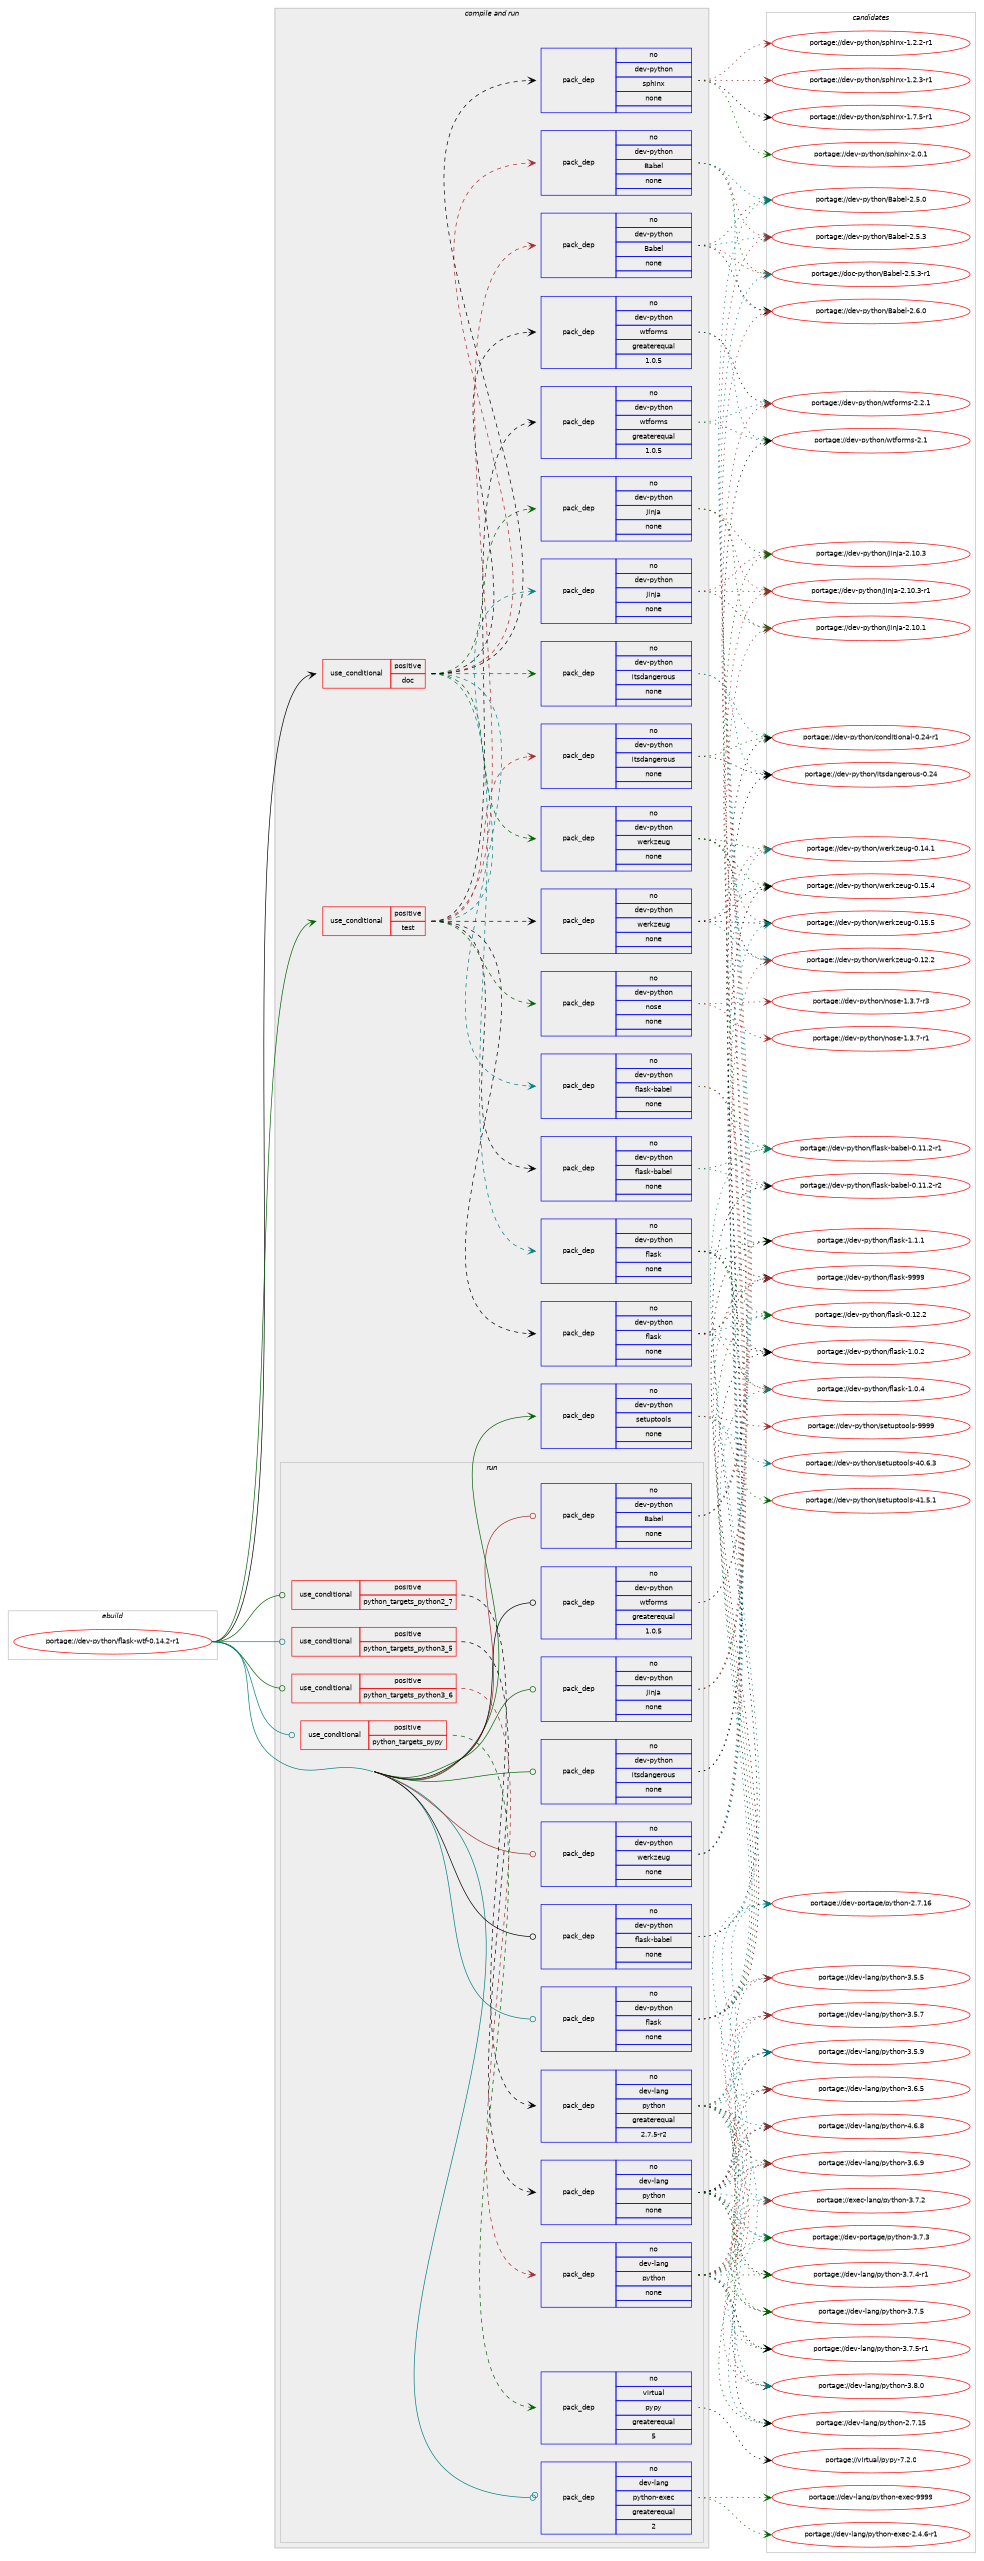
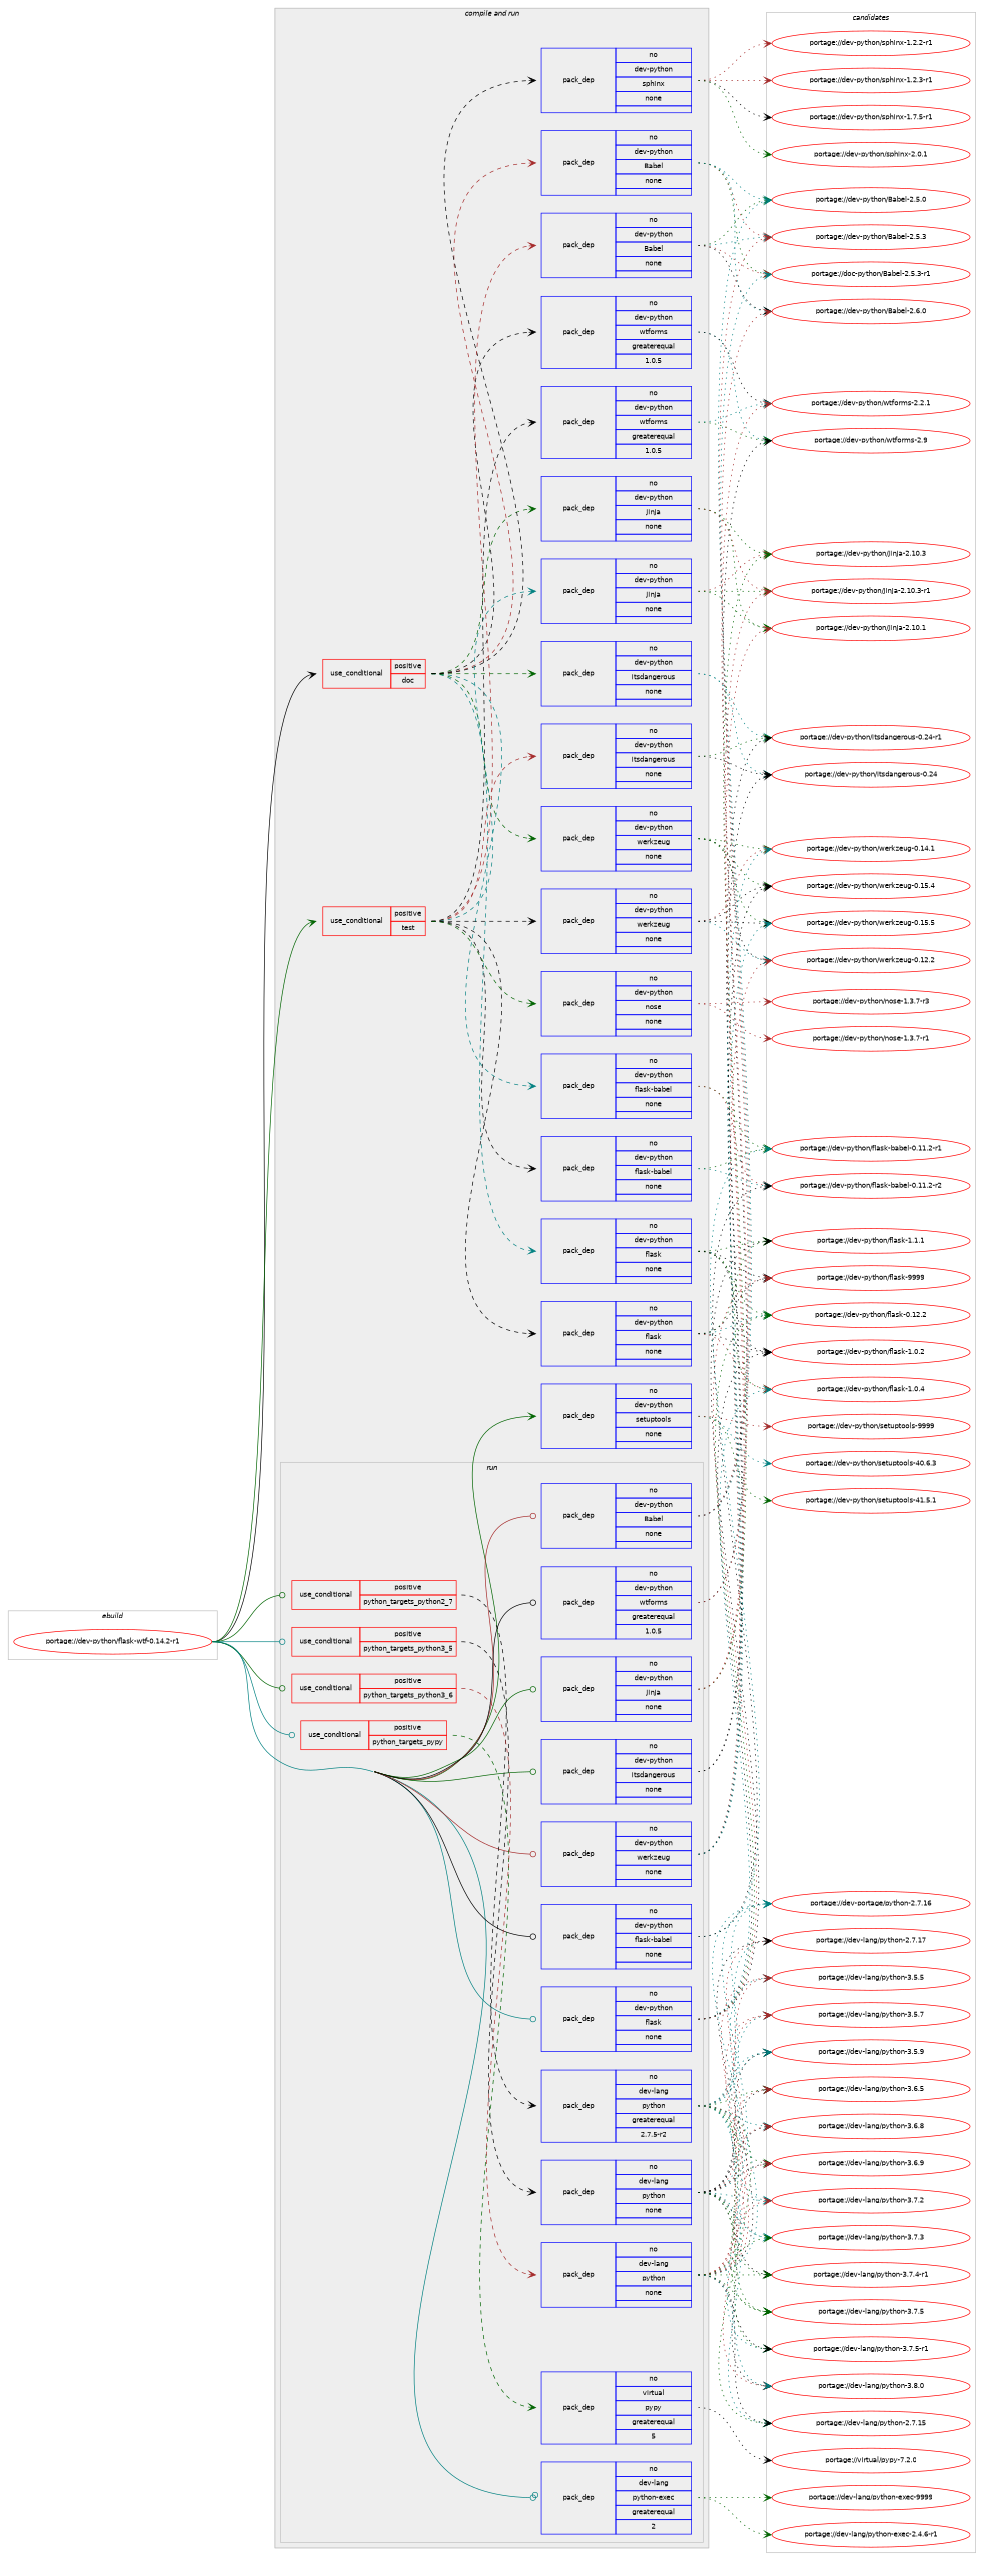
node "portage://dev-python/wtforms-2.1": label "portage://dev-python/wtforms-2.1" -> "portage://dev-python/wtforms-2.9"
node "portage://dev-python/conditional-0.24-r1": label "portage://dev-python/conditional-0.24-r1" -> "portage://dev-python/itsdangerous-0.24-r1"
node "portage://dev-lang/python-2.7.17": added
node "portage://dev-lang/python-4.6.8": label "portage://dev-lang/python-4.6.8" -> "portage://dev-lang/python-3.6.8"
node "portage://exec-lang/python-3.7.2": label "portage://exec-lang/python-3.7.2" -> "portage://dev-lang/python-3.7.2"
node "portage://dev-portage/python-3.7.3": label "portage://dev-portage/python-3.7.3" -> "portage://dev-lang/python-3.7.3"
